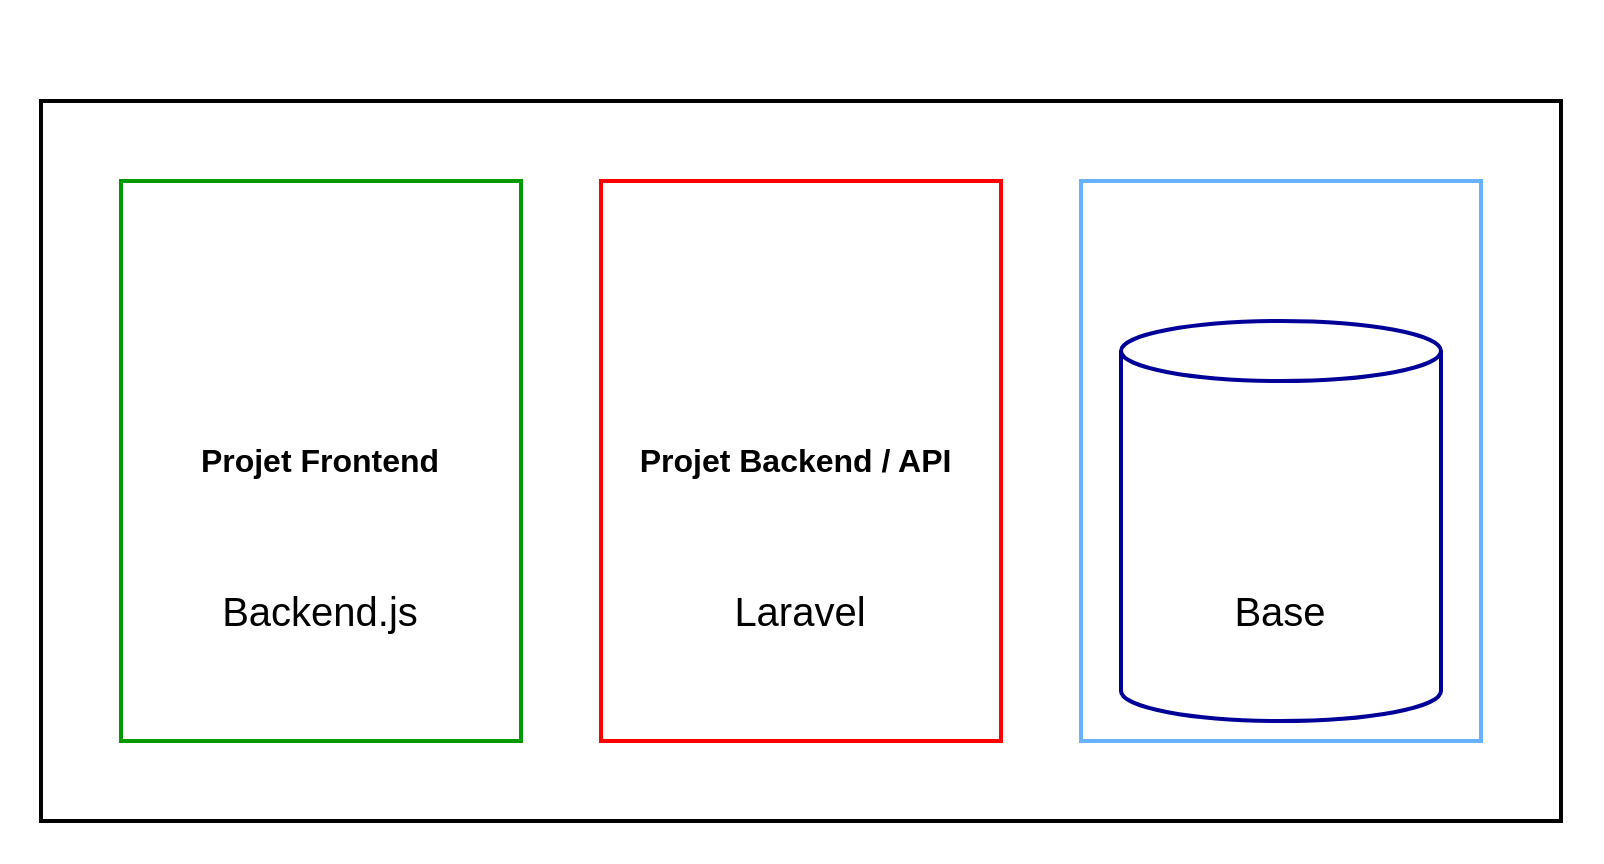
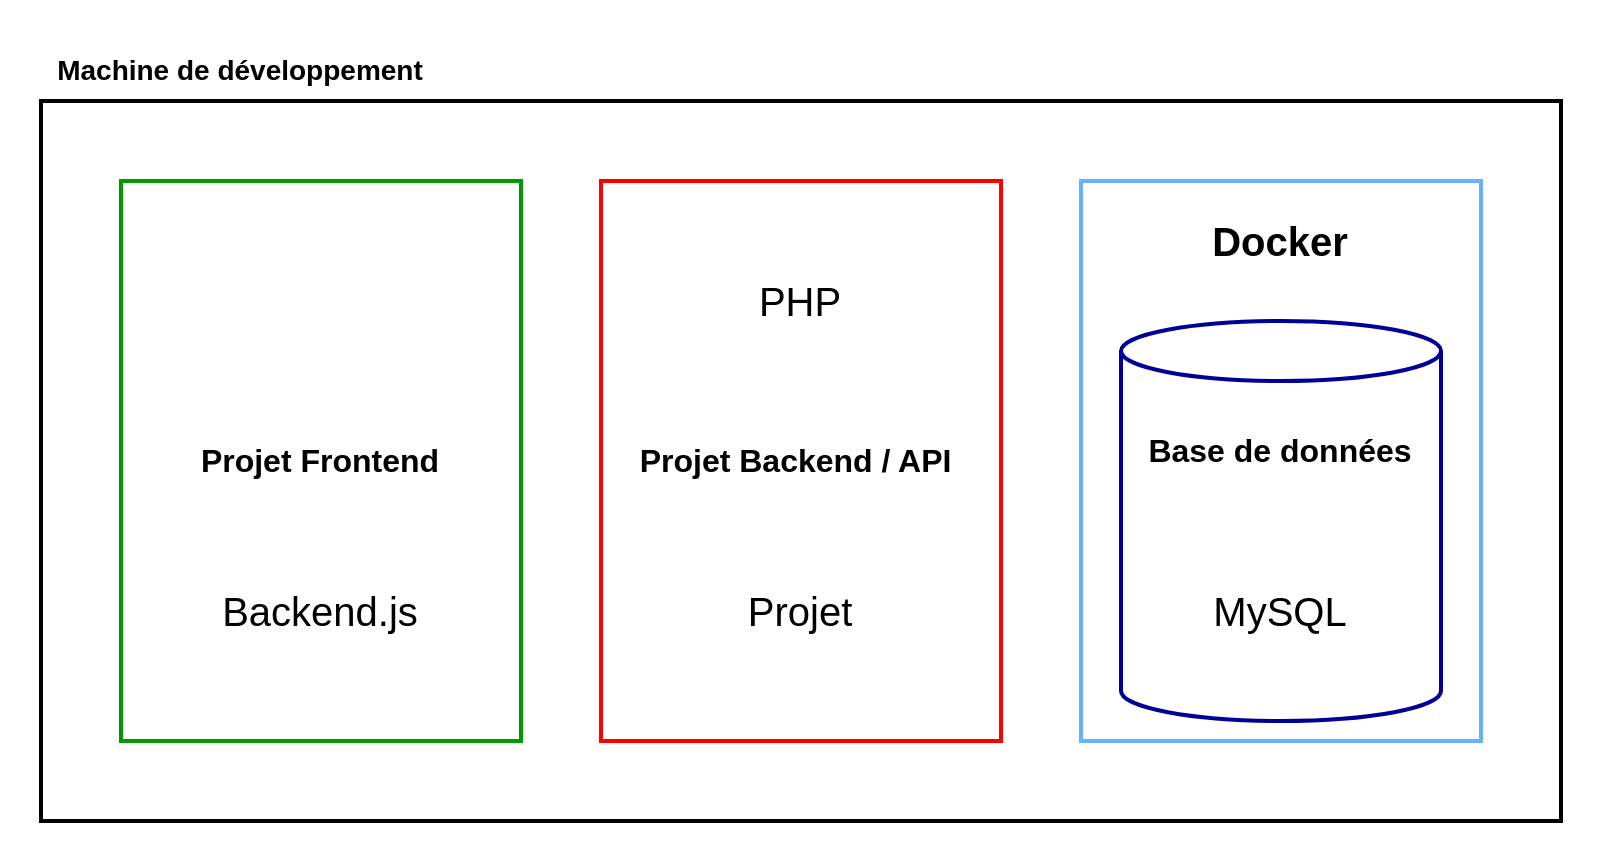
node "Machine de développement": added
node "Docker": added
node "PHP": added
node "Base de données": added
node "Laravel": label "Laravel" -> "Projet"
node "Base": label "Base" -> "MySQL"
